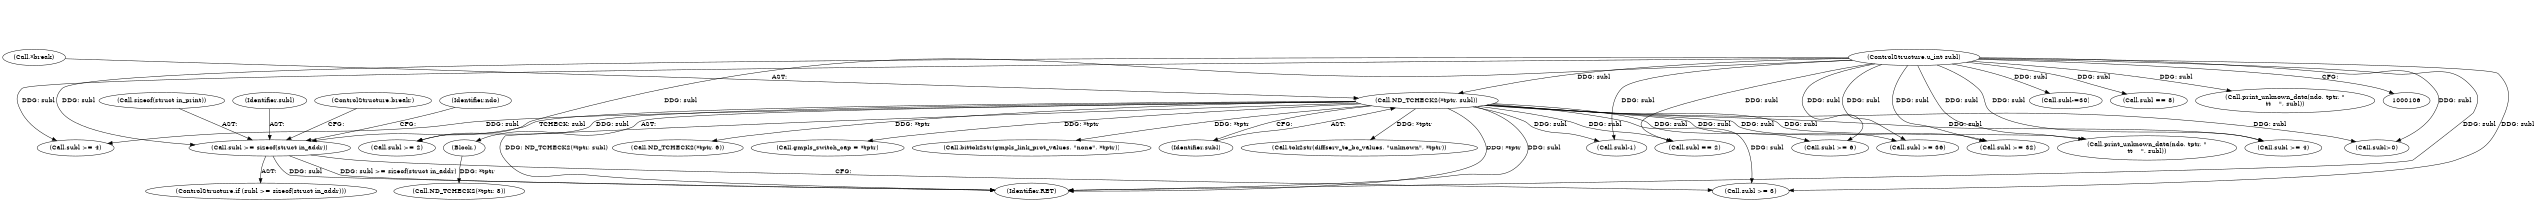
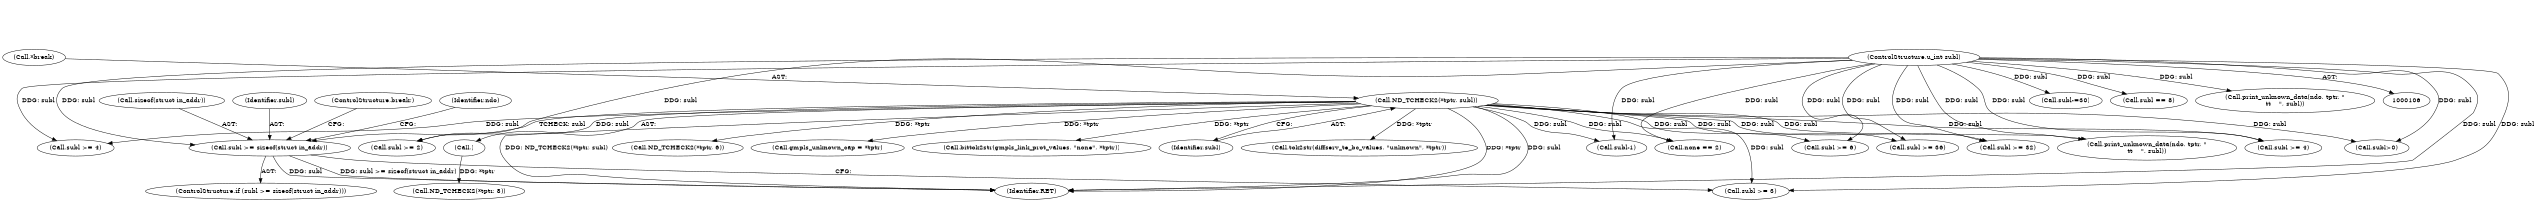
edge "(ControlStructure,u_int subl)" -> "(Call,ND_TCHECK2(*tptr, subl))": removed, label "DDG: subl"
edge "(ControlStructure,u_int subl)" -> "1000106": label "CFG: " -> "AST: "
node "(Call,sizeof(struct in_print))": label "(Call,sizeof(struct in_print))" -> "(Call,sizeof(struct in_addr))"
node "(Block,)": label "(Block,)" -> "(Call,)"
node "(Call,gmpls_switch_cap = *tptr)": label "(Call,gmpls_switch_cap = *tptr)" -> "(Call,gmpls_unknown_cap = *tptr)"
node "(Call,subl == 2)": label "(Call,subl == 2)" -> "(Call,none == 2)"
